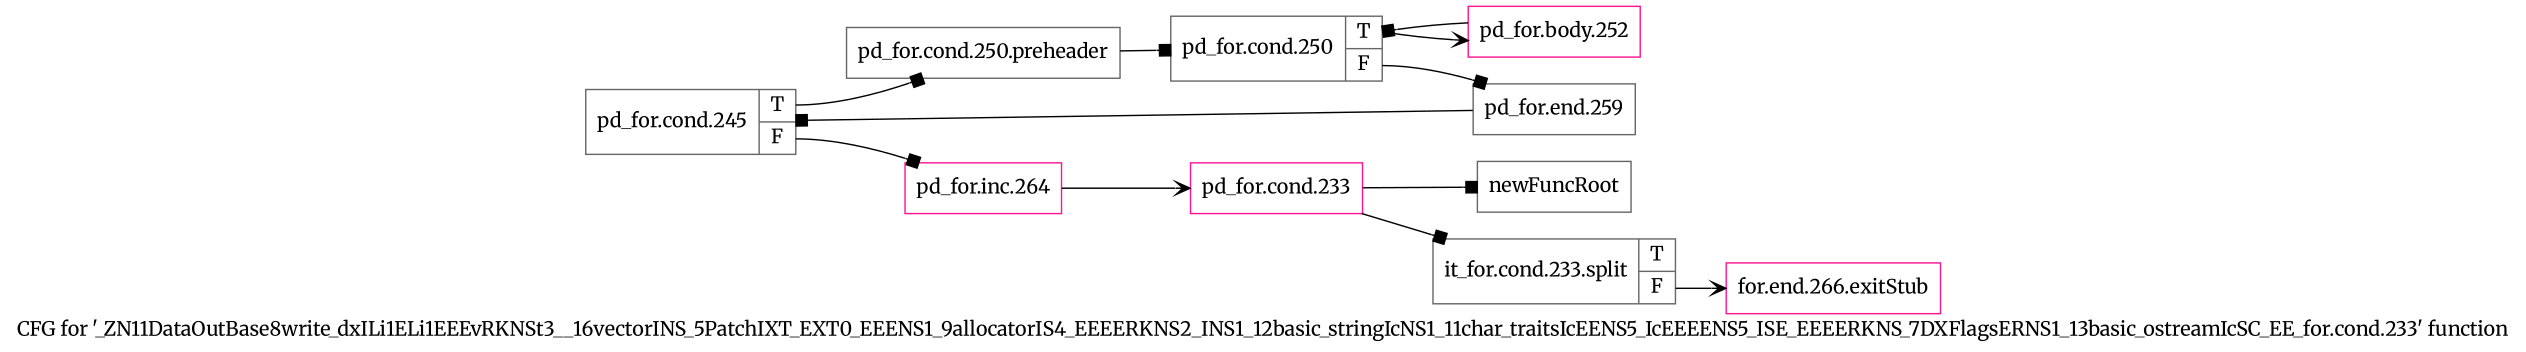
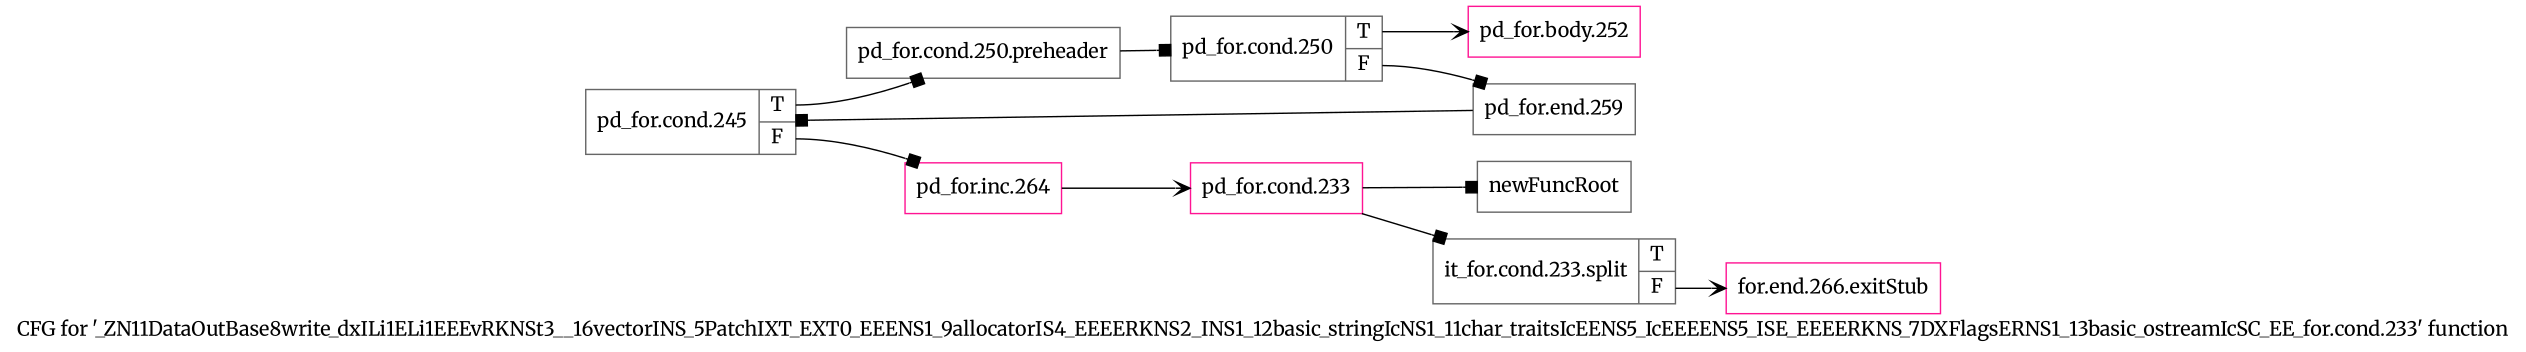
edge "pd_for.body.252" -> "pd_for.cond.250": removed
